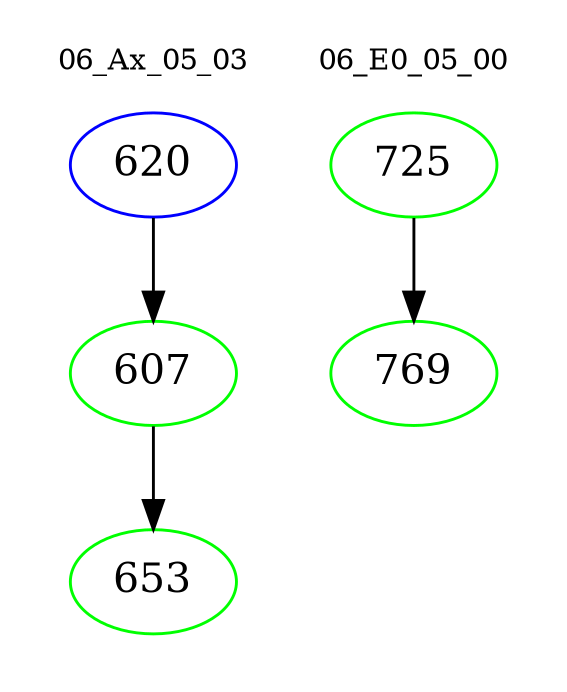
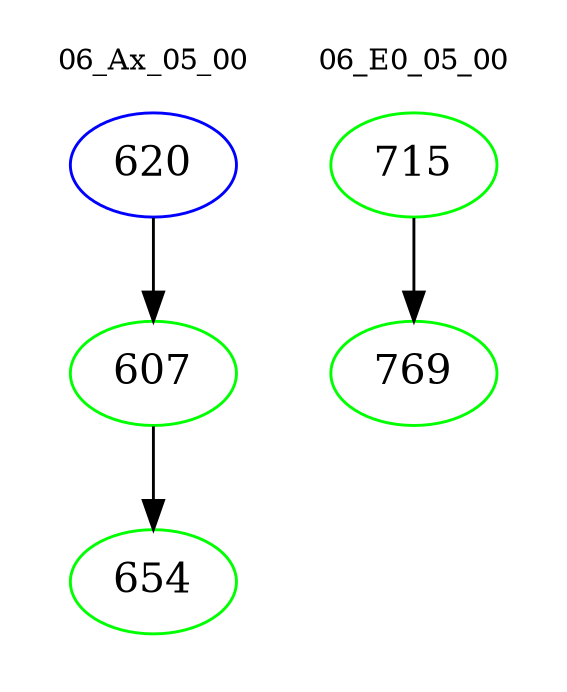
cluster "06_Ax_05_03": label "06_Ax_05_03" -> "06_Ax_05_00"
node "725": label "725" -> "715"
node "653": label "653" -> "654"
